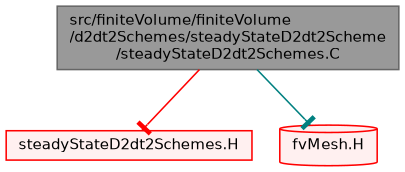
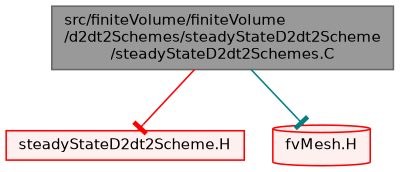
node "steadyStateD2dt2Schemes.H": label "steadyStateD2dt2Schemes.H" -> "steadyStateD2dt2Scheme.H"
